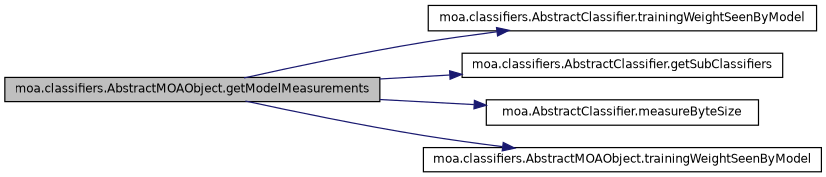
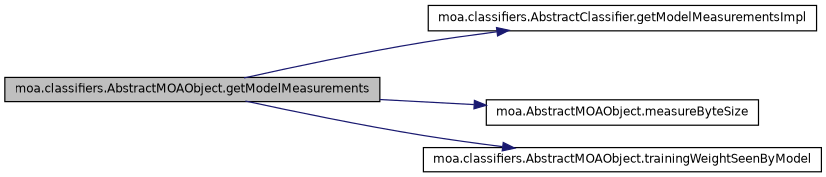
node "moa.classifiers.AbstractClassifier.trainingWeightSeenByModel": label "moa.classifiers.AbstractClassifier.trainingWeightSeenByModel" -> "moa.classifiers.AbstractClassifier.getModelMeasurementsImpl"
node "moa.classifiers.AbstractClassifier.getSubClassifiers": removed
node "moa.AbstractClassifier.measureByteSize": label "moa.AbstractClassifier.measureByteSize" -> "moa.AbstractMOAObject.measureByteSize"
